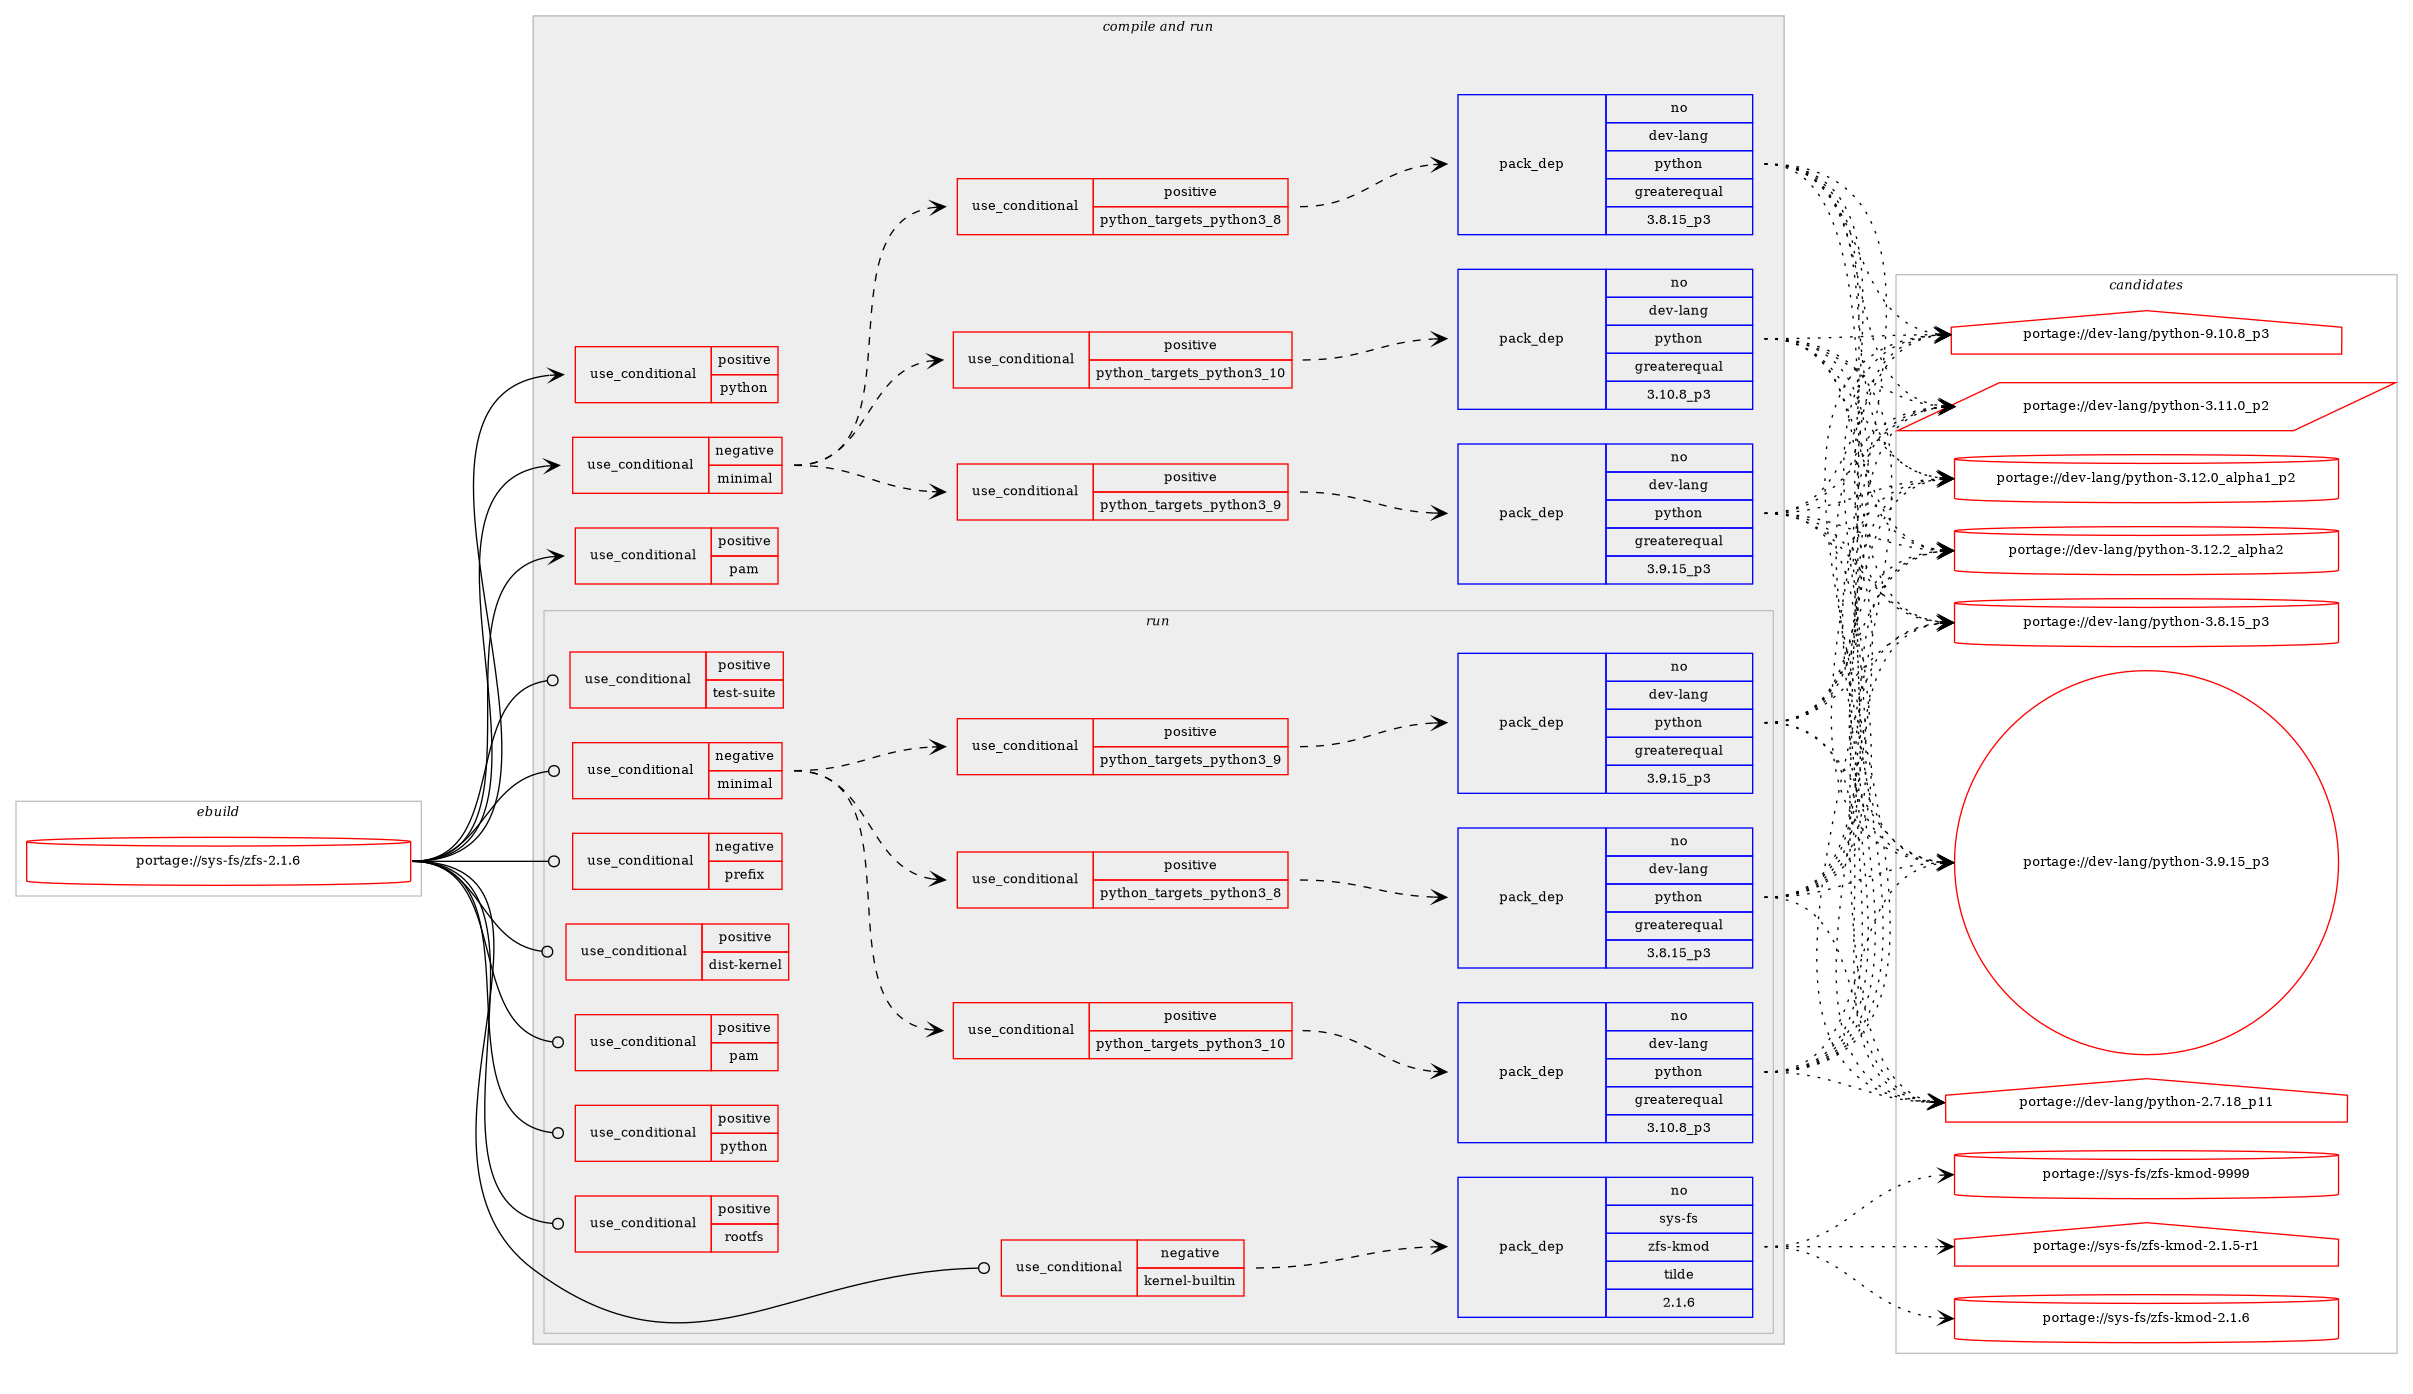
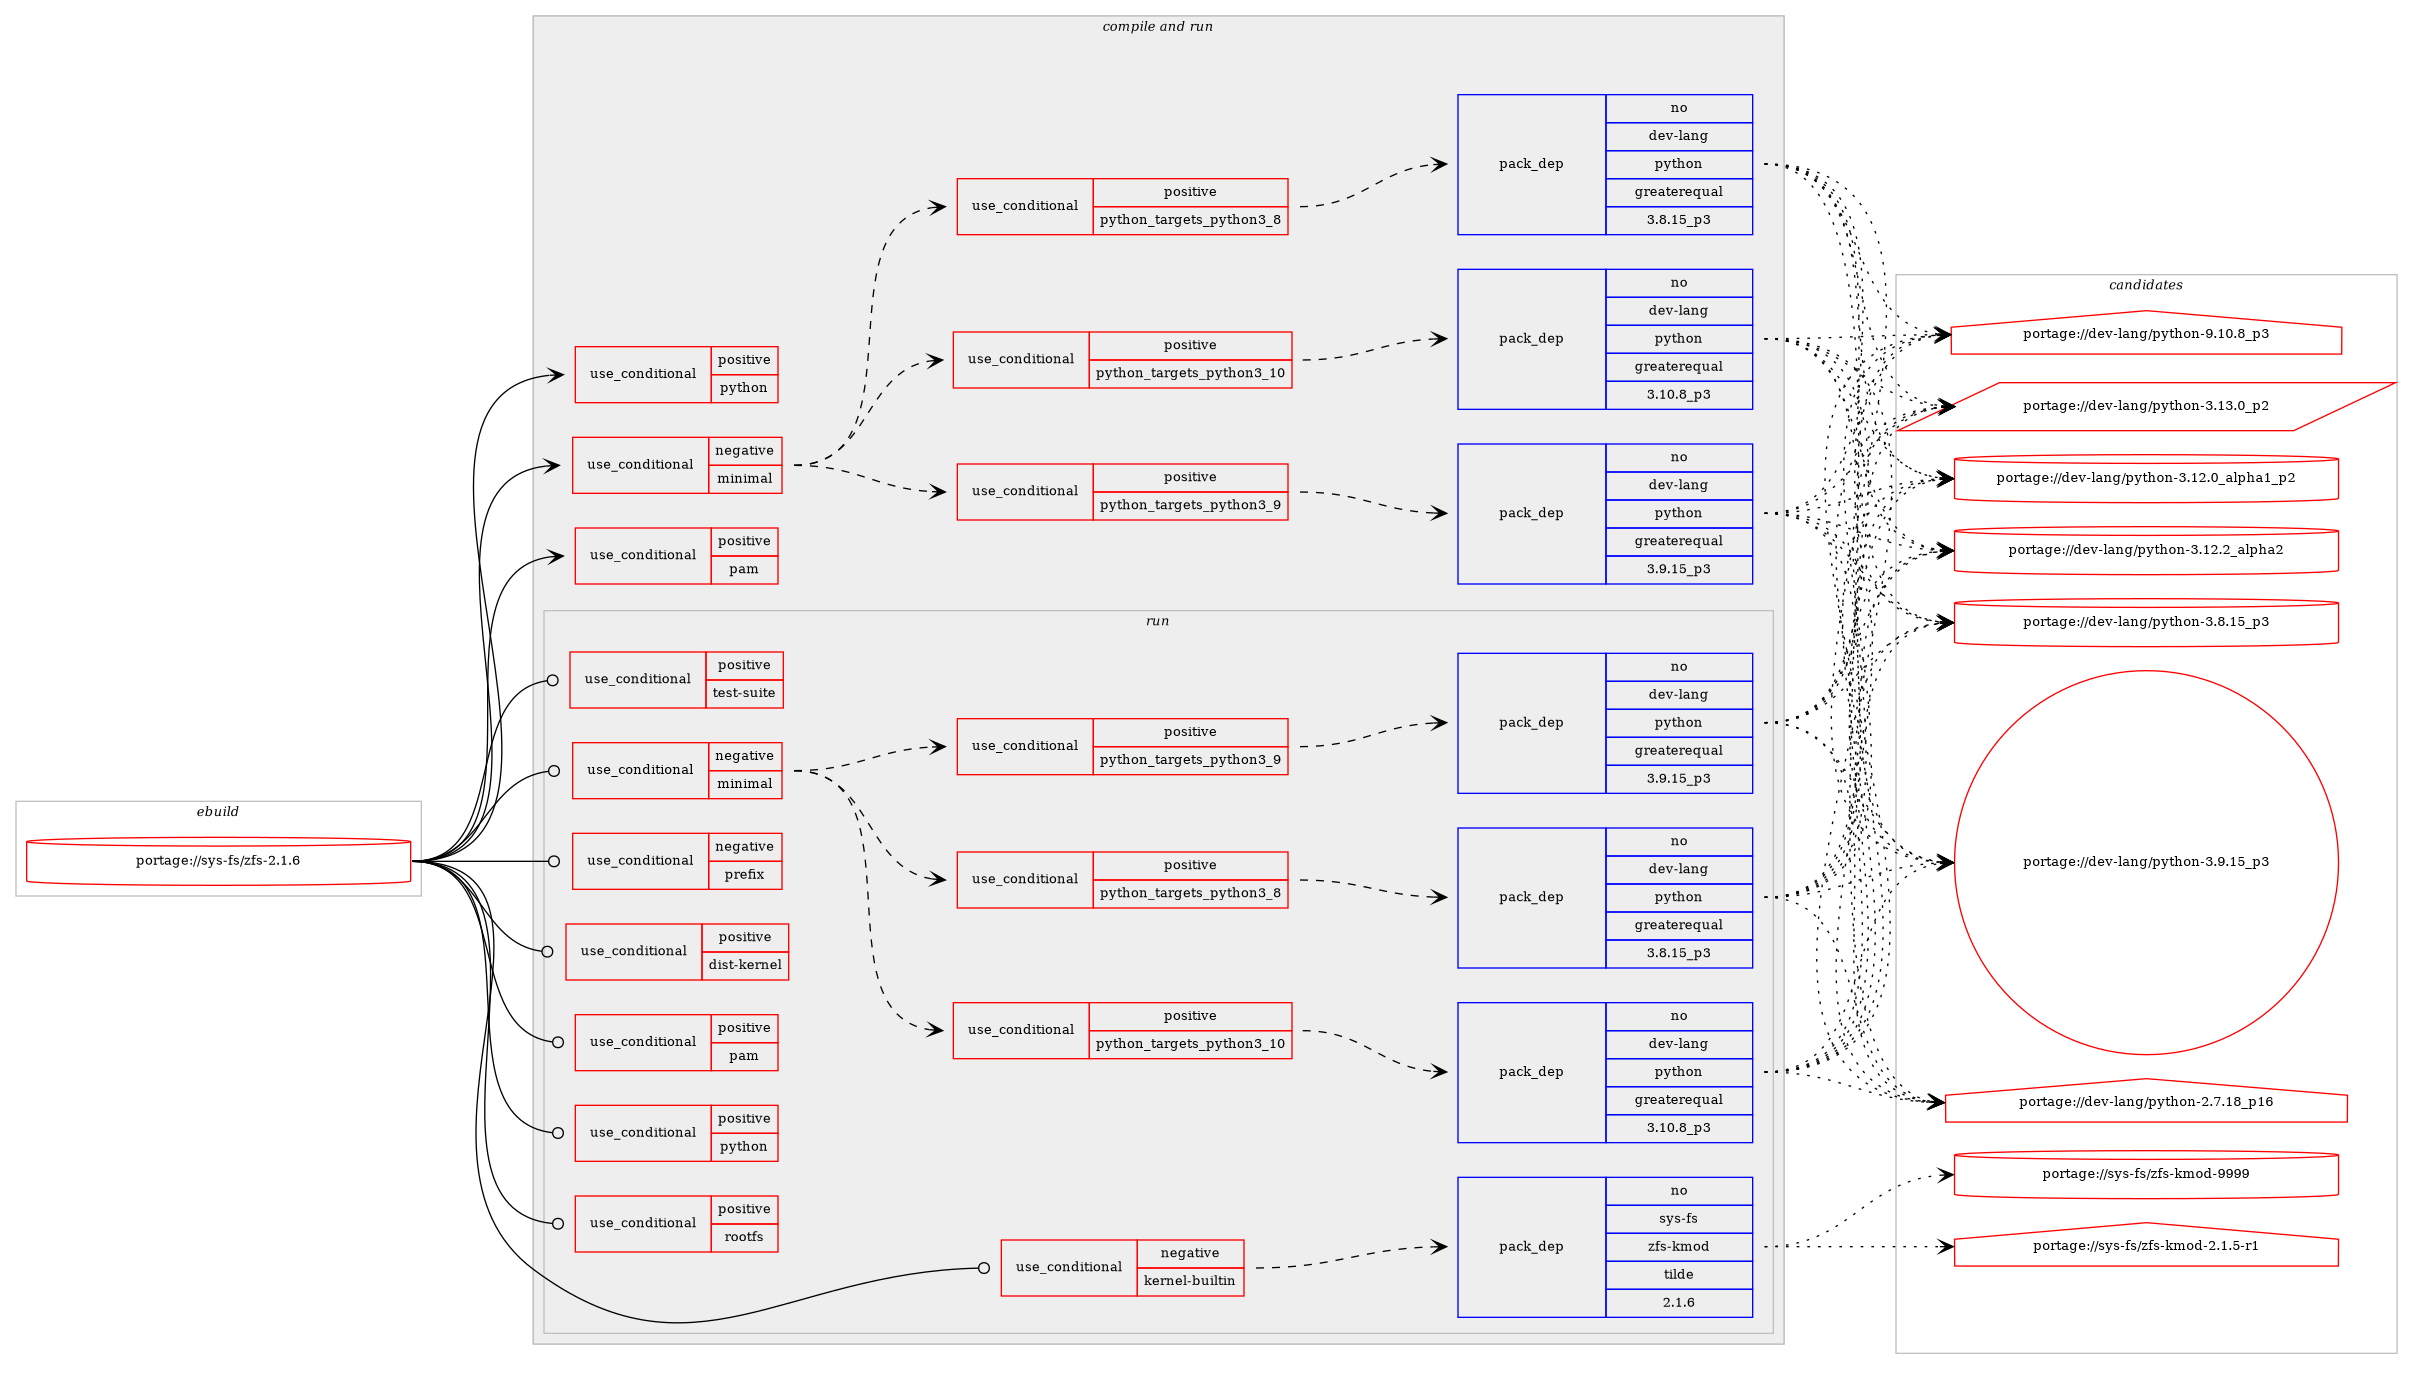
node "portage://dev-lang/python-3.11.0_p2": label "portage://dev-lang/python-3.11.0_p2" -> "portage://dev-lang/python-3.13.0_p2"
node "portage://dev-lang/python-2.7.18_p11": label "portage://dev-lang/python-2.7.18_p11" -> "portage://dev-lang/python-2.7.18_p16"
node "portage://sys-fs/zfs-kmod-2.1.6": removed
